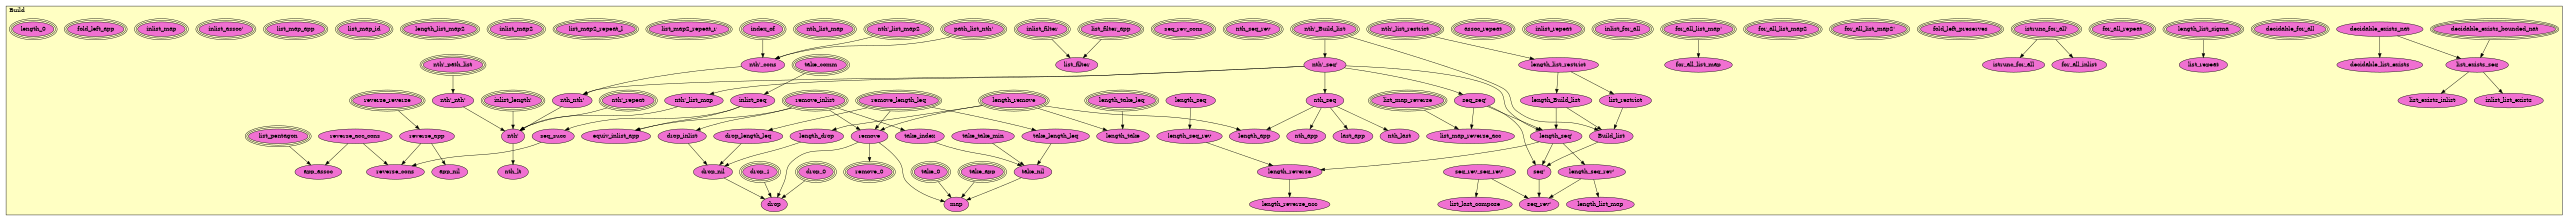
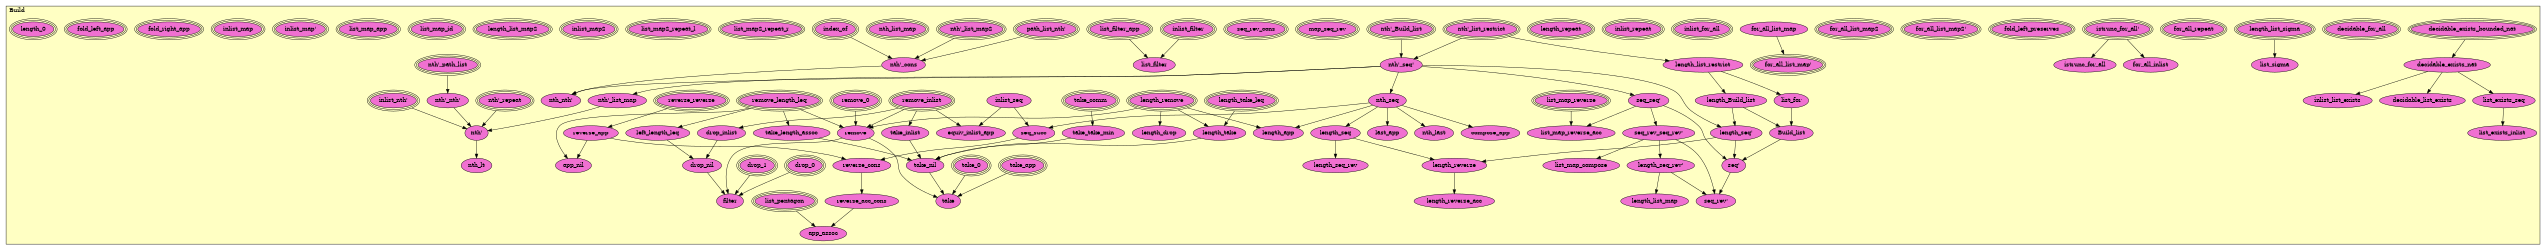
node "fold_right_app": added
node "inlist_assoc'": label "inlist_assoc'" -> "inlist_map'"
node "nth_seq_rev": label "nth_seq_rev" -> "map_seq_rev"
node "assoc_repeat": label "assoc_repeat" -> "length_repeat"
edge "for_all_list_map'" -> "for_all_list_map": reversed
edge "decidable_exists_bounded_nat" -> "list_exists_seq": now "decidable_exists_bounded_nat" -> "decidable_exists_nat"
edge "nth'_list_restrict" -> "nth'_seq'": added
node "list_repeat": label "list_repeat" -> "list_sigma"
edge "nth'_Build_list" -> "Build_list": removed
edge "list_exists_seq" -> "inlist_list_exists": now "decidable_exists_nat" -> "inlist_list_exists"
edge "take_comm" -> "inlist_seq": now "take_comm" -> "take_take_min"
node "inlist_length'": label "inlist_length'" -> "inlist_nth'"
node "list_restrict": label "list_restrict" -> "list_for"
edge "remove_length_leq" -> "app_nil": added
edge "nth_seq" -> "seq_succ": added
edge "nth_seq" -> "length_seq": added
edge "nth_nth'" -> "nth'": removed
edge "seq_seq'" -> "length_seq'": now "seq_seq'" -> "seq_rev_seq_rev'"
node "drop_length_leq": label "drop_length_leq" -> "left_length_leq"
node "take_index": label "take_index" -> "take_inlist"
node "take_length_leq": label "take_length_leq" -> "take_length_assoc"
node "nth_app": label "nth_app" -> "compose_app"
edge "length_take" -> "take_nil": added
edge "remove" -> "remove_0": reversed
edge "length_seq'" -> "length_seq_rev'": now "seq_rev_seq_rev'" -> "length_seq_rev'"
edge "reverse_acc_cons" -> "reverse_cons": reversed
edge "length_drop" -> "drop_nil": removed
edge "length_seq_rev" -> "length_reverse": now "length_seq" -> "length_reverse"
node "drop": label "drop" -> "filter"
node "map": label "map" -> "take"
node "list_last_compose": label "list_last_compose" -> "list_map_compose"
